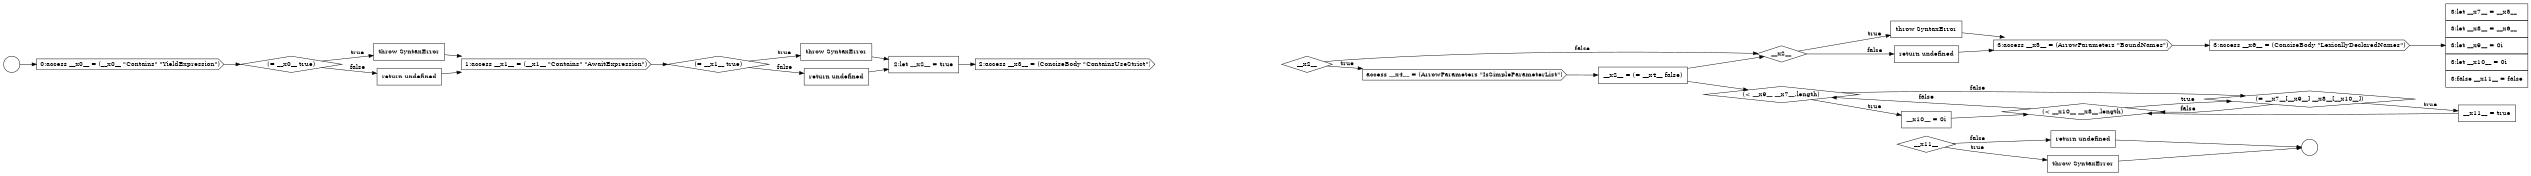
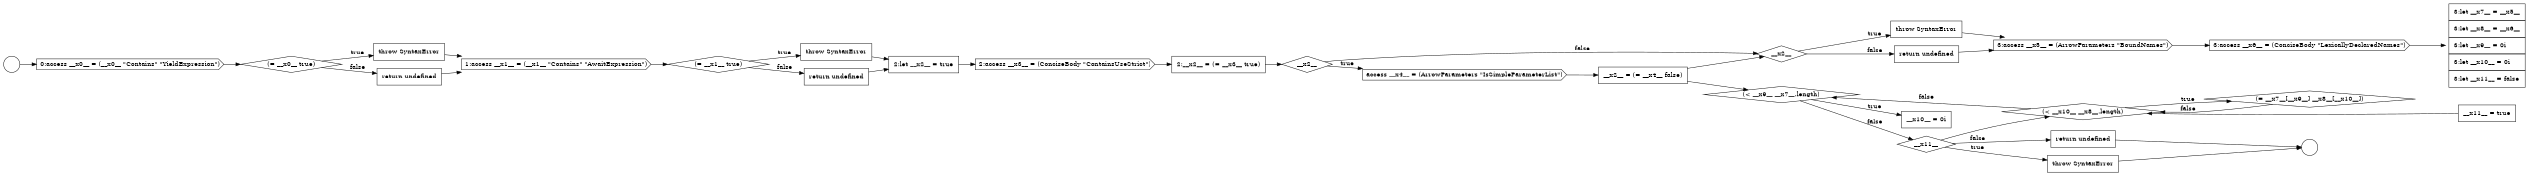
node "2:__x2__ = (= __x3__ true)": added
node "3:let __x7__ = __x5__": text "3:false __x11__ = false" -> "3:let __x11__ = false"
edge "(< __x9__ __x7__.length)" -> "(= __x7__[__x9__] __x8__[__x10__])": now "(< __x9__ __x7__.length)" -> "__x11__"
edge "(= __x7__[__x9__] __x8__[__x10__])" -> "__x11__ = true": removed, label "true"
edge "__x10__ = 0i" -> "(< __x10__ __x8__.length)": now "__x11__" -> "(< __x10__ __x8__.length)"
